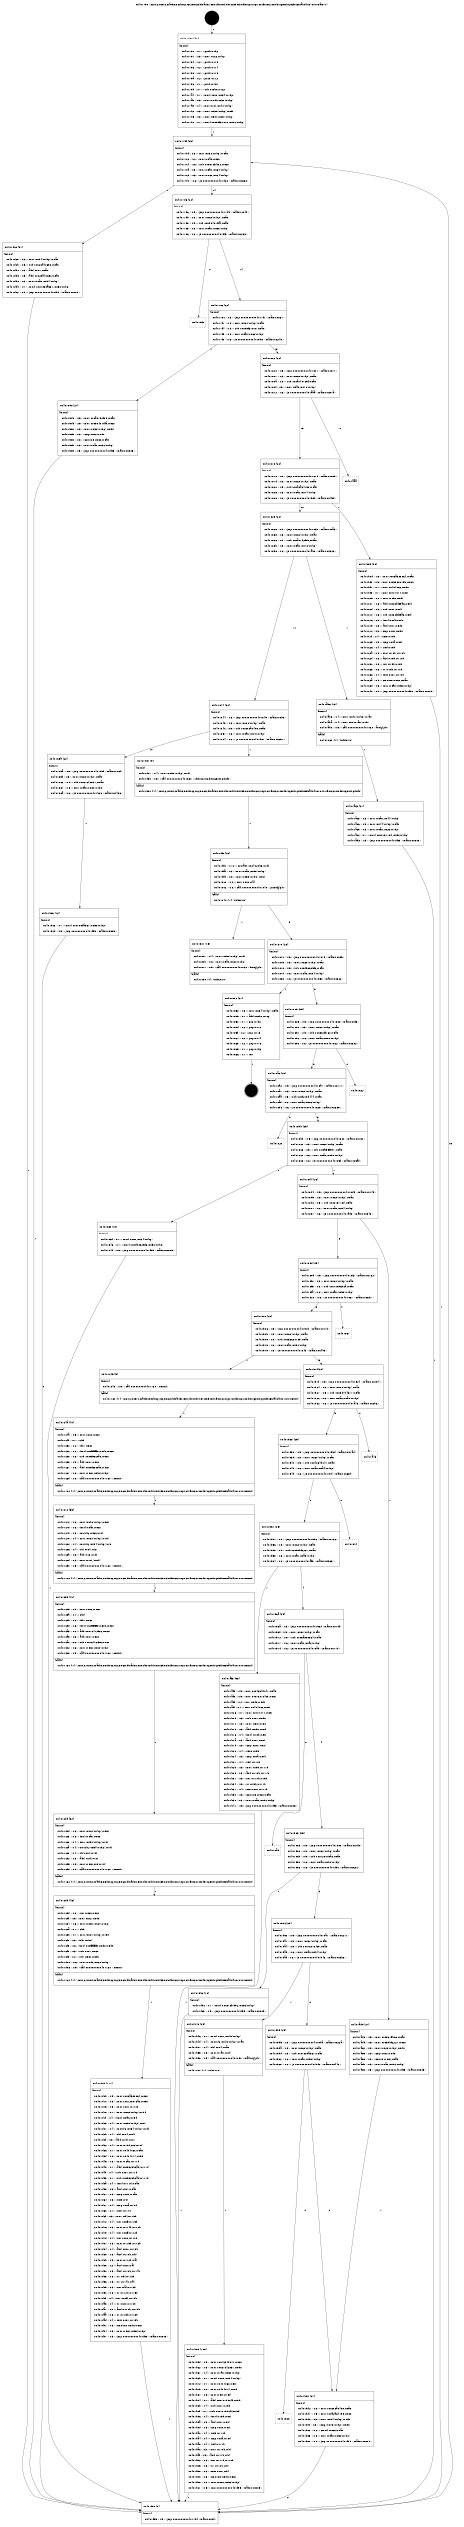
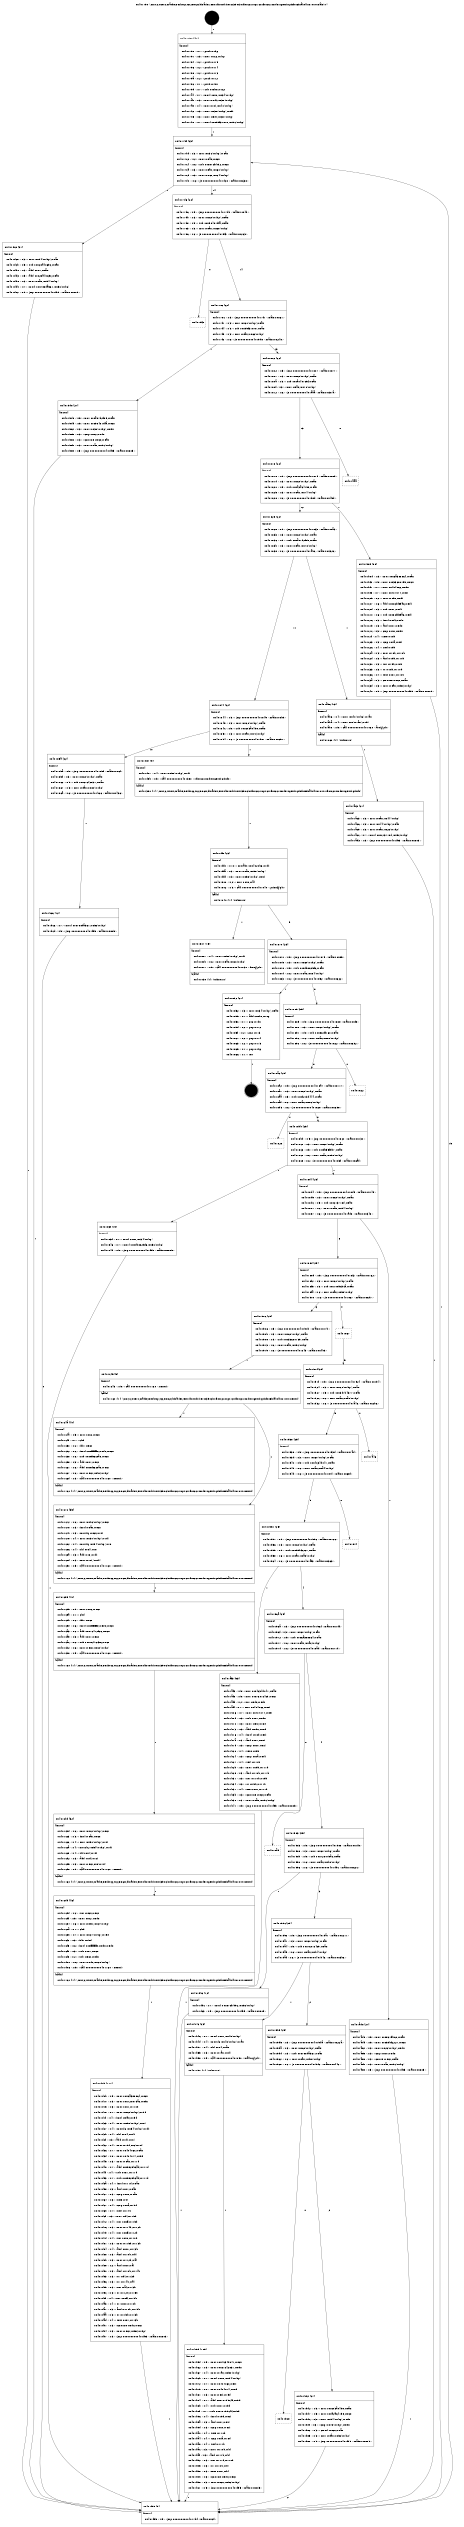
edge "0x401906 [25]" -> "0x40191f [25]": now "0x401e67" -> "0x40191f [25]"
edge "0x401c4a [40]" -> "0x401c72 [35]": now "0x401c45 [5]" -> "0x401c72 [35]"
edge "0x401ad8 [27]" -> "0x401bd2 [27]": now "0x401ad8 [27]" -> "0x401f95 [5]"
